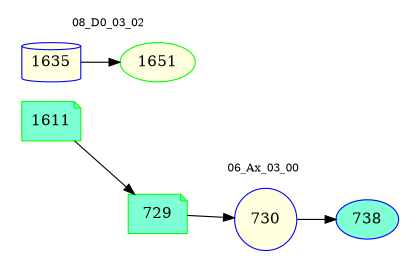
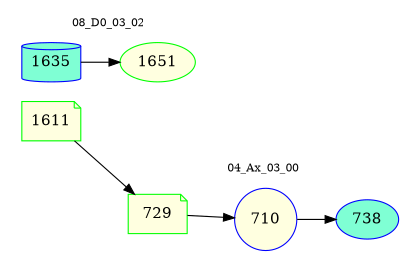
node "1635": fillcolor lightyellow -> aquamarine
node "1611": fillcolor aquamarine -> lightyellow
cluster "06_Ax_03_00": label "06_Ax_03_00" -> "04_Ax_03_00"
node "729": fillcolor aquamarine -> lightyellow
node "730": label "730" -> "710"
